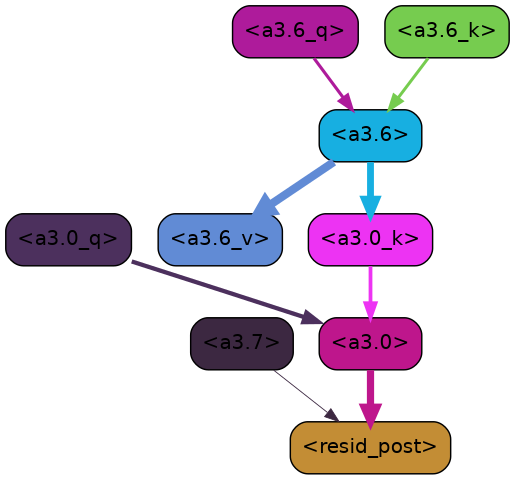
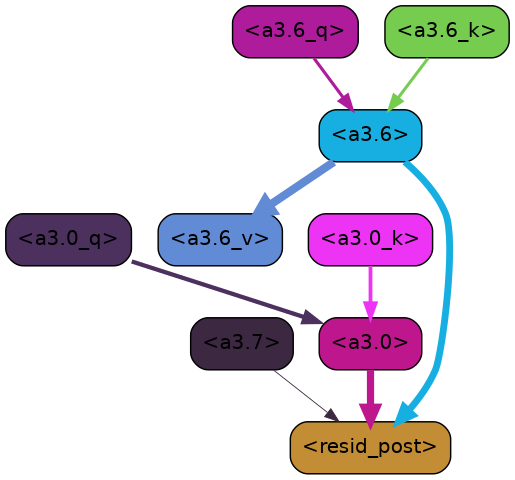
edge "<a3.6>" -> "<a3.0_k>": now "<a3.6>" -> "<resid_post>"
